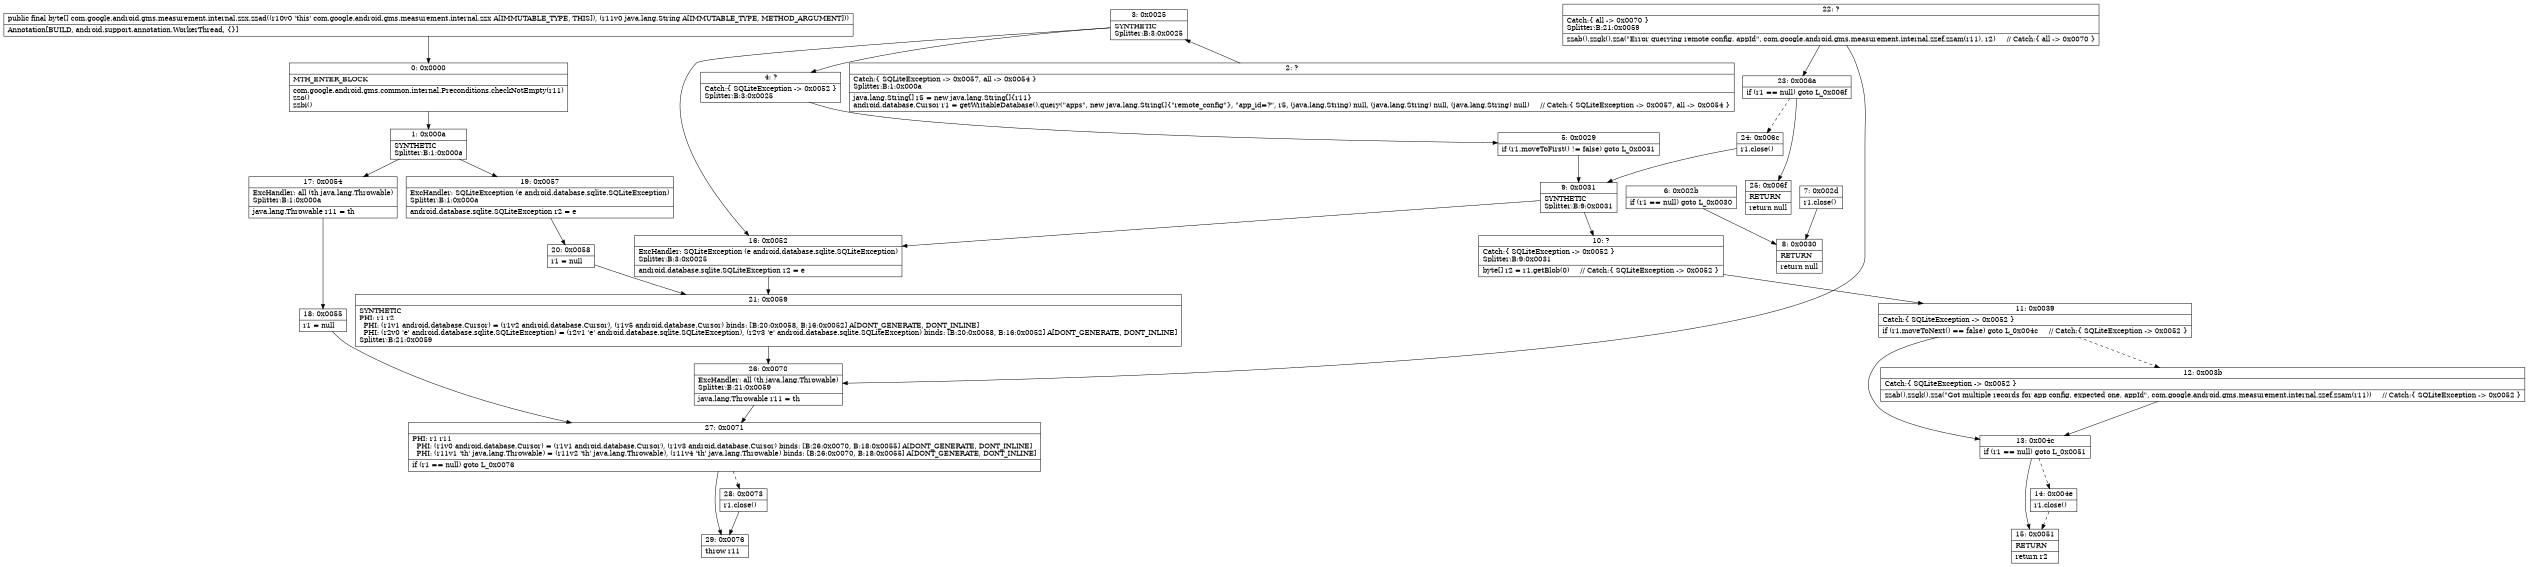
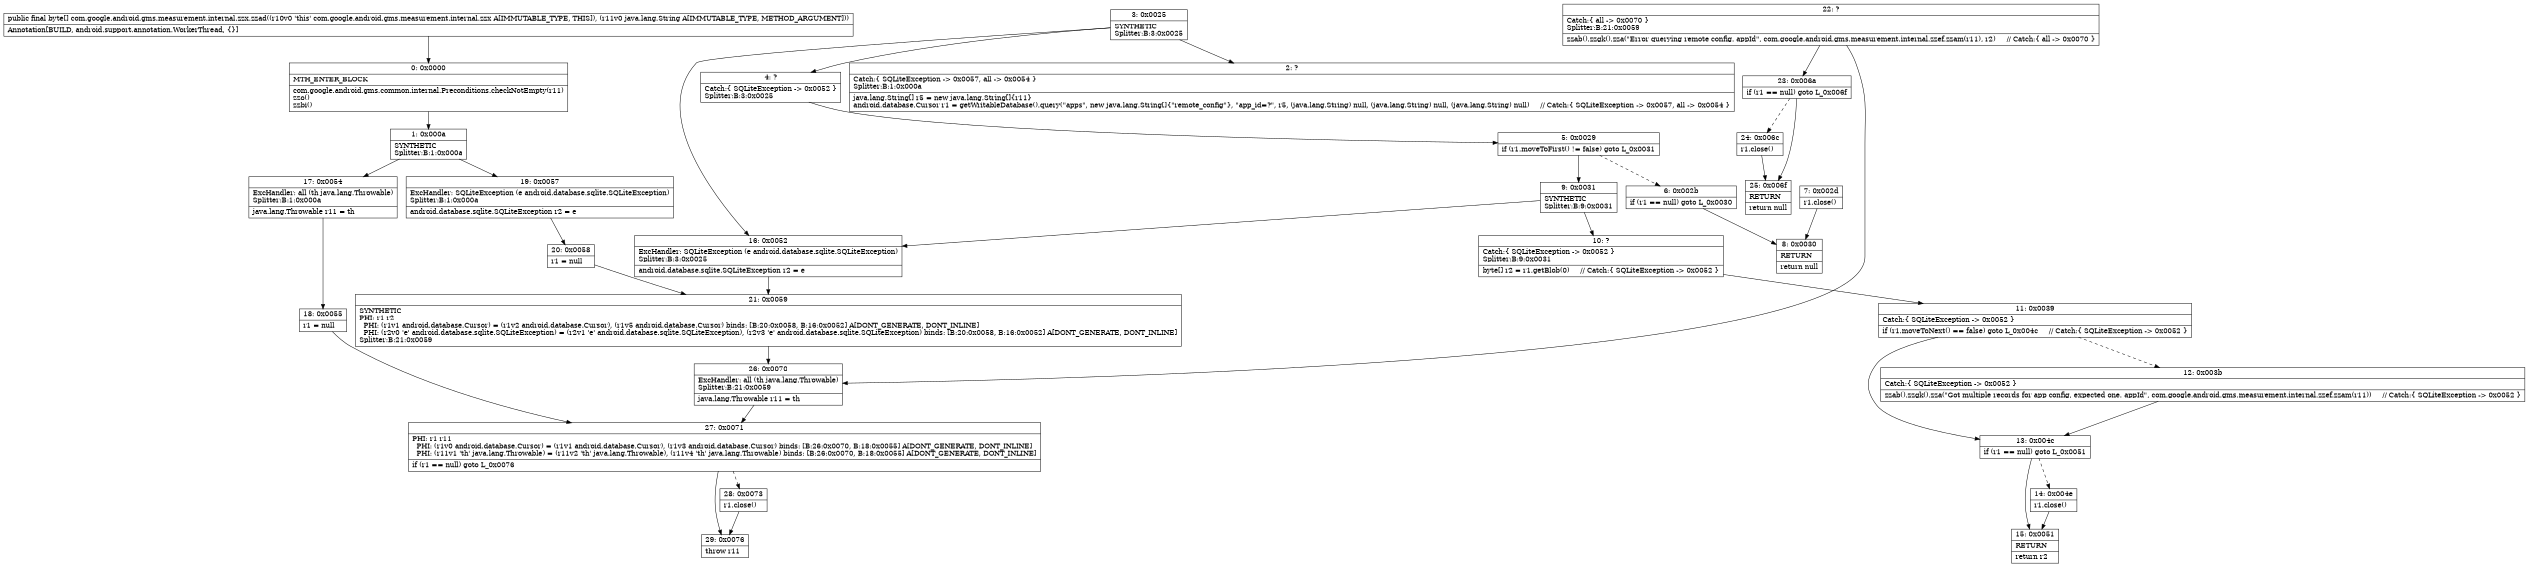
edge "2: ?" -> "3: 0x0025": reversed
edge "24: 0x006c" -> "9: 0x0031": now "24: 0x006c" -> "25: 0x006f"
edge "5: 0x0029" -> "6: 0x002b": added
edge "14: 0x004e" -> "15: 0x0051": style dashed -> solid
